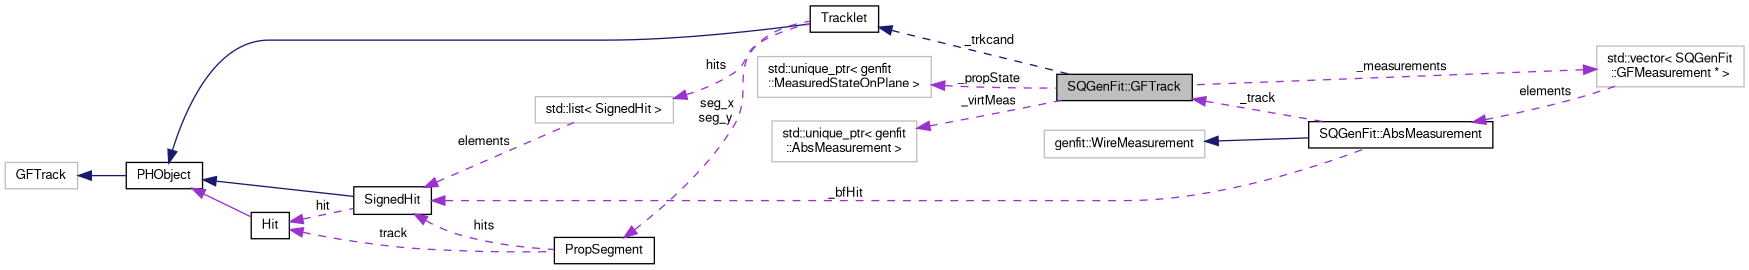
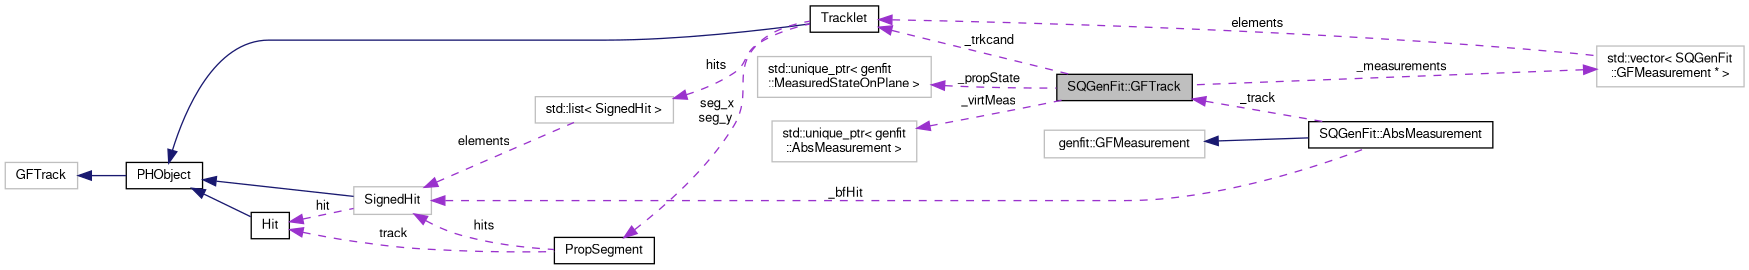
edge "SQGenFit::GFTrack" -> "Tracklet": color midnightblue -> darkorchid3
edge "std::vector< SQGenFit ::GFMeasurement * >" -> "SQGenFit::AbsMeasurement": now "std::vector< SQGenFit ::GFMeasurement * >" -> "Tracklet"
node "genfit::WireMeasurement": label "genfit::WireMeasurement" -> "genfit::GFMeasurement"
node "SignedHit": color black -> grey75
edge "Hit" -> "PHObject": color darkorchid3 -> midnightblue
